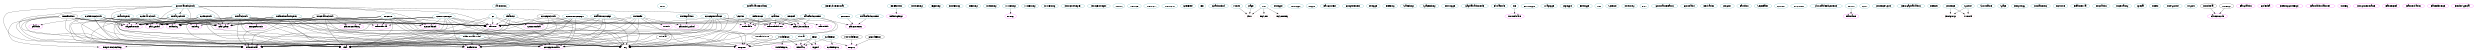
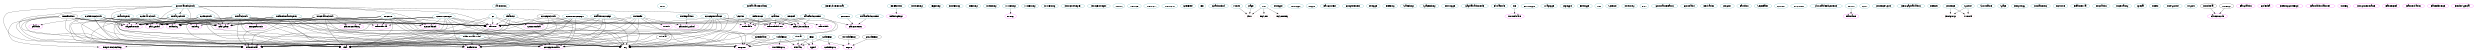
node "QDefinition_e": label "QDefinition_e" -> "CiteField_e"
